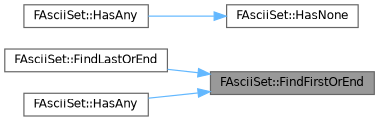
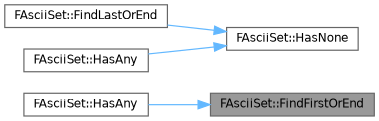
edge "FAsciiSet::FindLastOrEnd" -> "FAsciiSet::FindFirstOrEnd": now "FAsciiSet::FindLastOrEnd" -> "FAsciiSet::HasNone"
